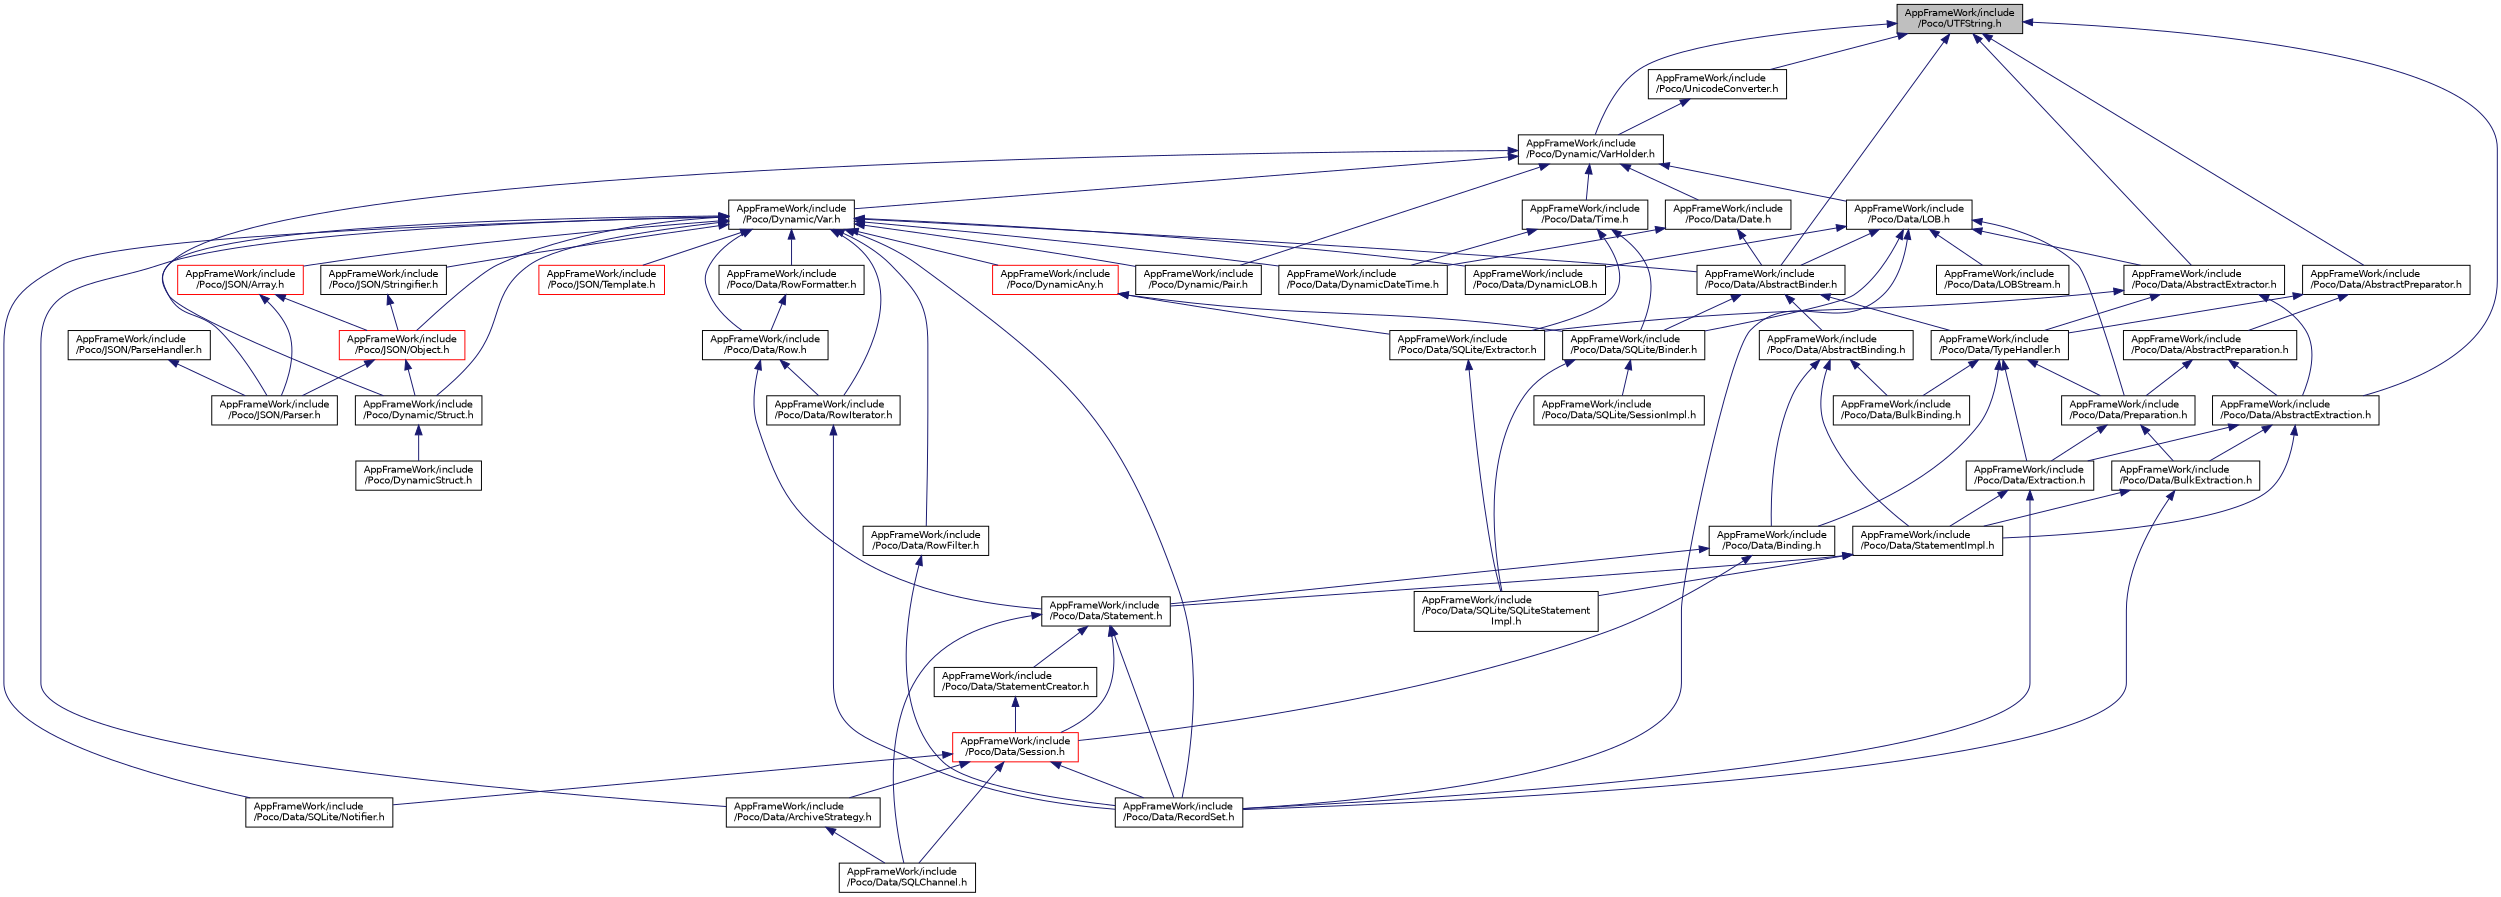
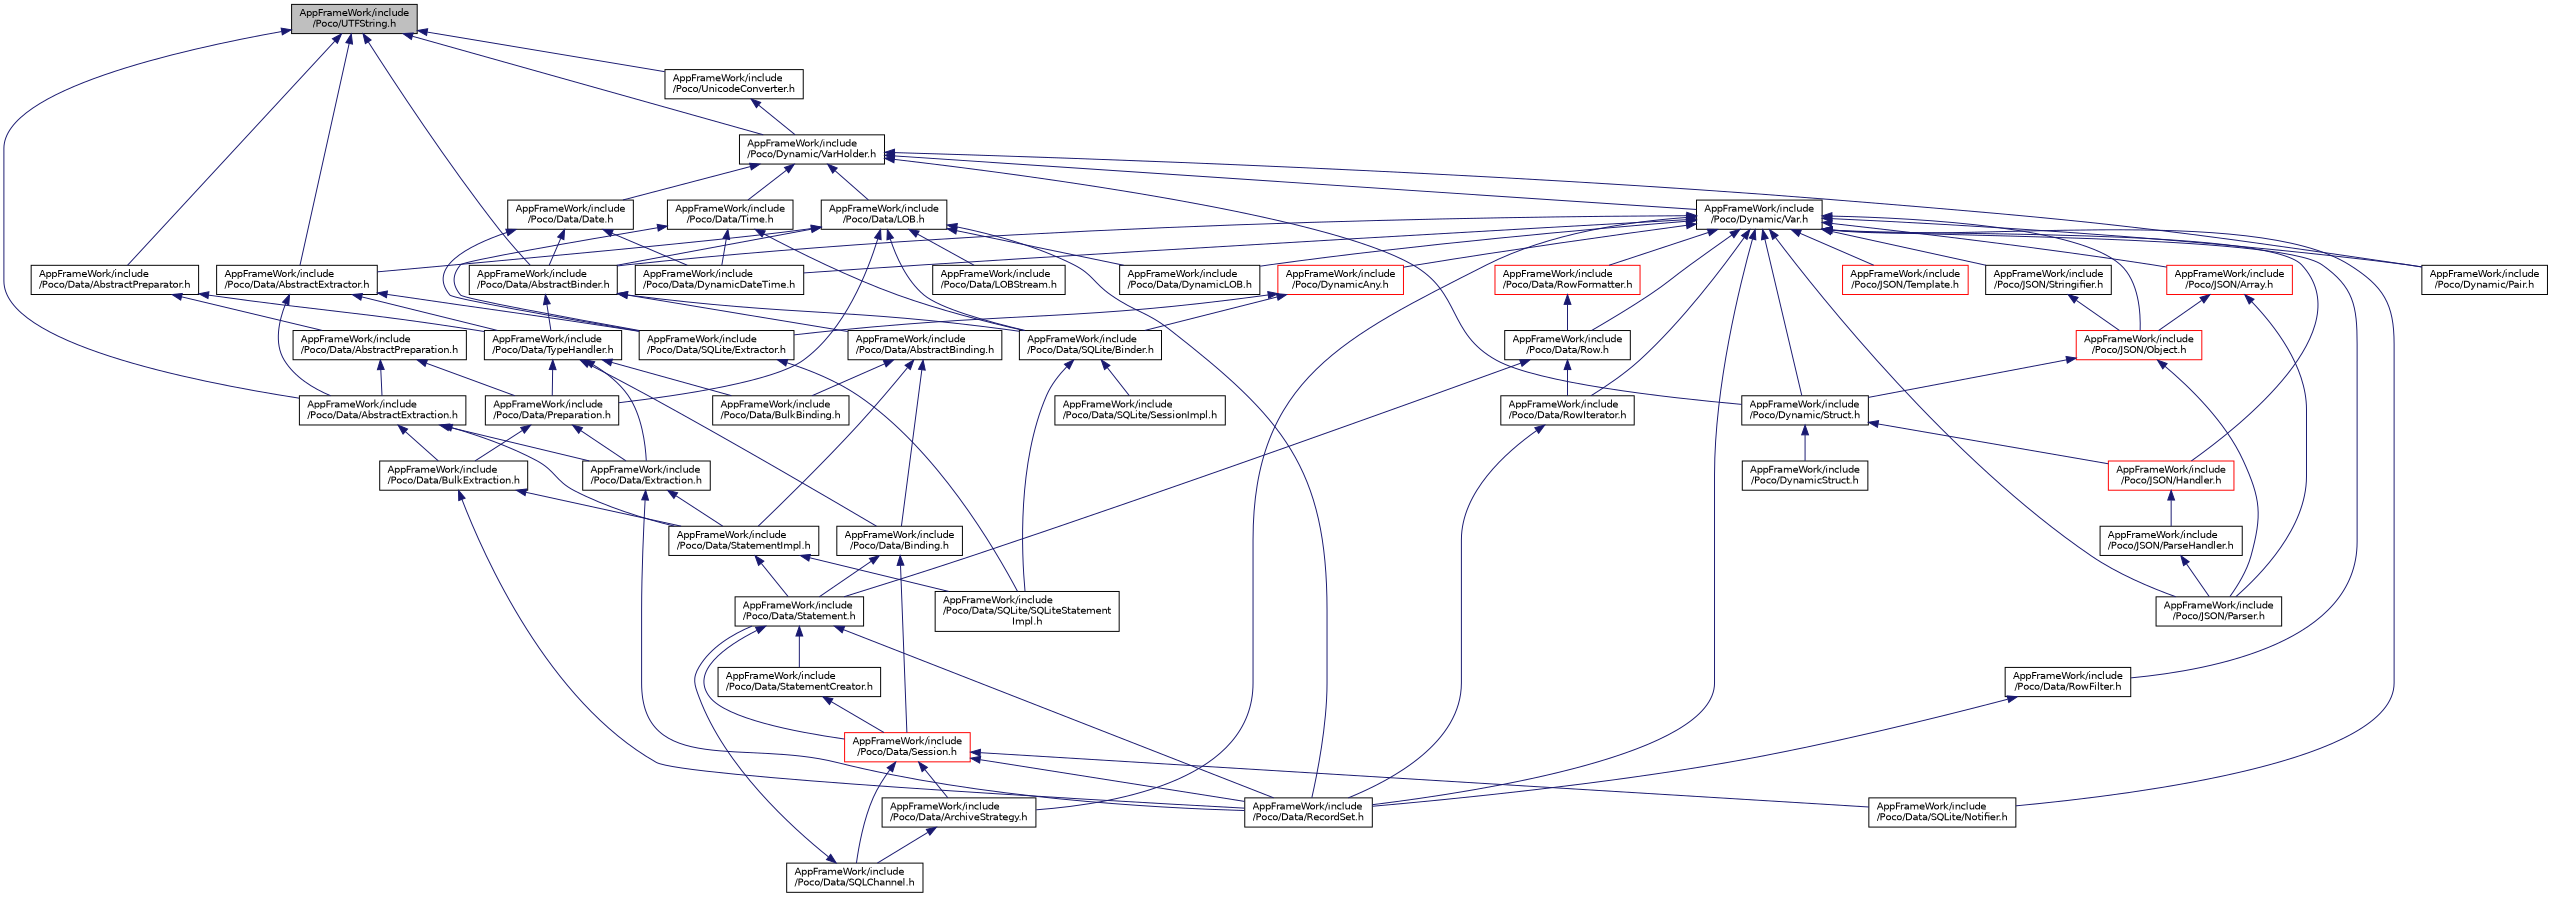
node "AppFrameWork/include /Poco/Data/RowFormatter.h": color black -> red
edge "AppFrameWork/include /Poco/Data/SQLite/Extractor.h" -> "AppFrameWork/include /Poco/Data/Date.h": added
node "AppFrameWork/include /Poco/JSON/Handler.h": added
edge "AppFrameWork/include /Poco/Data/SQLChannel.h" -> "AppFrameWork/include /Poco/Data/Statement.h": reversed
